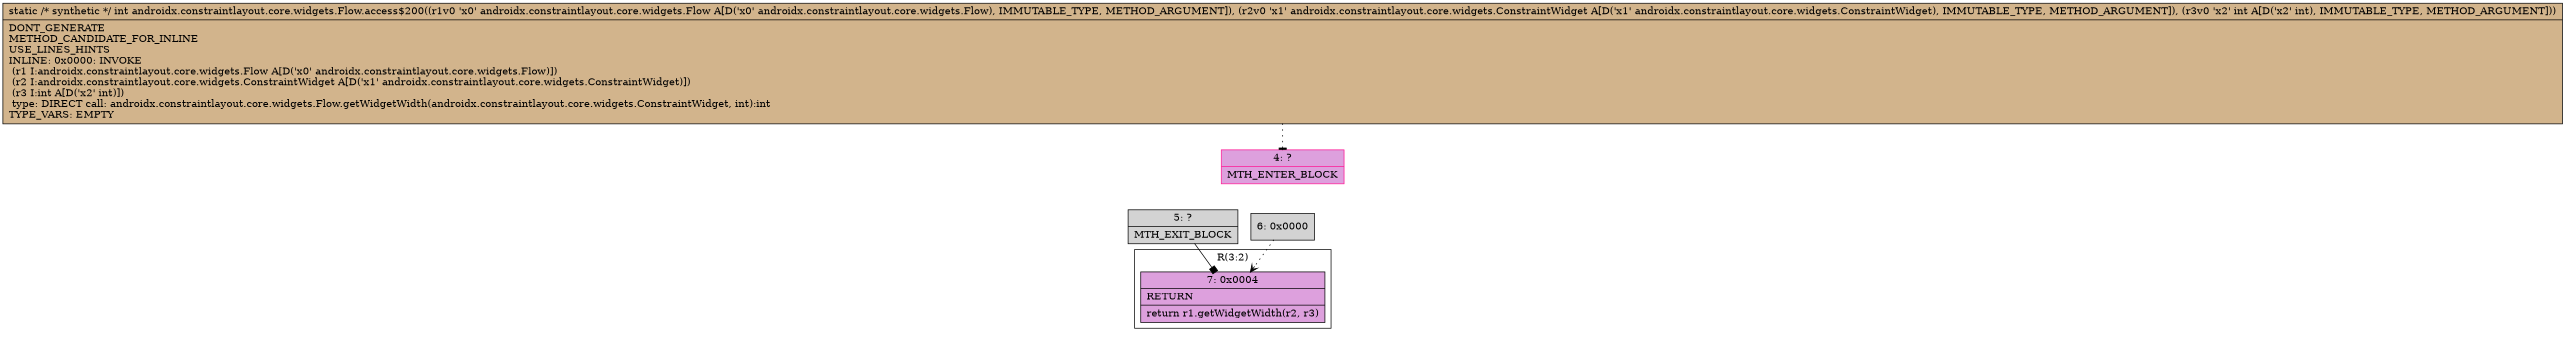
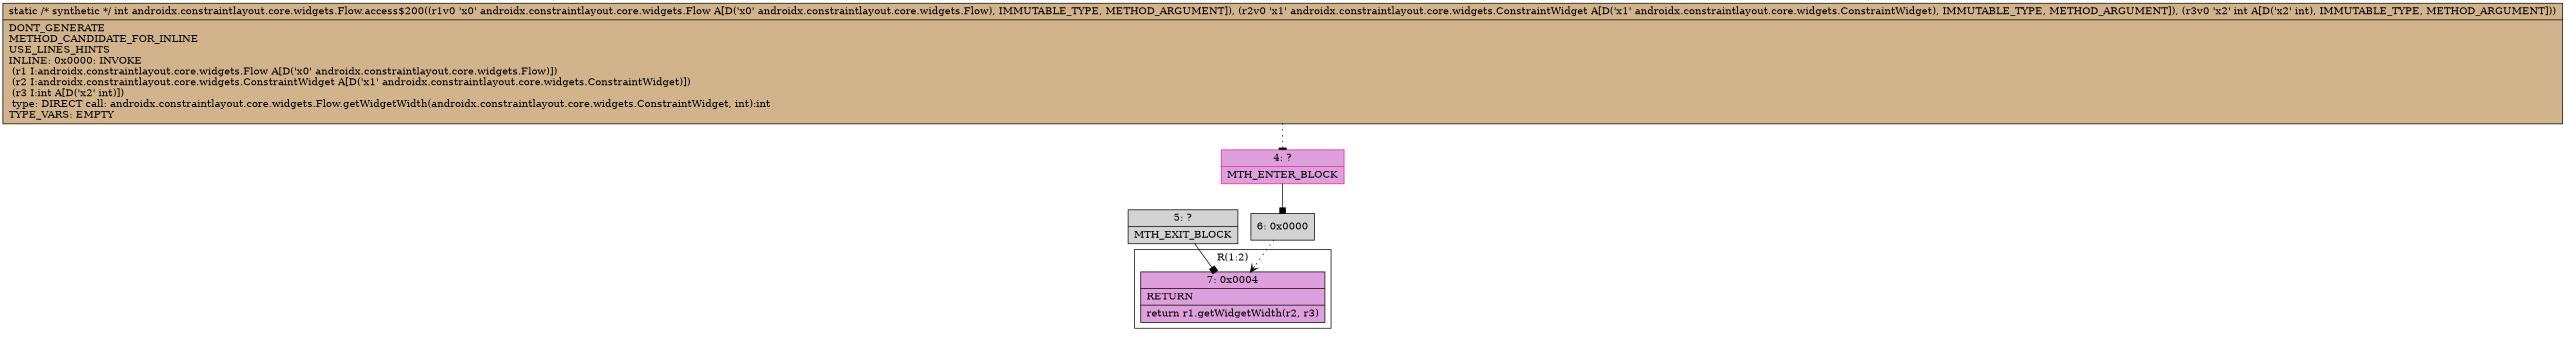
edge "4: ?" -> "6: 0x0000": added
cluster "R(3:2)": label "R(3:2)" -> "R(1:2)"
